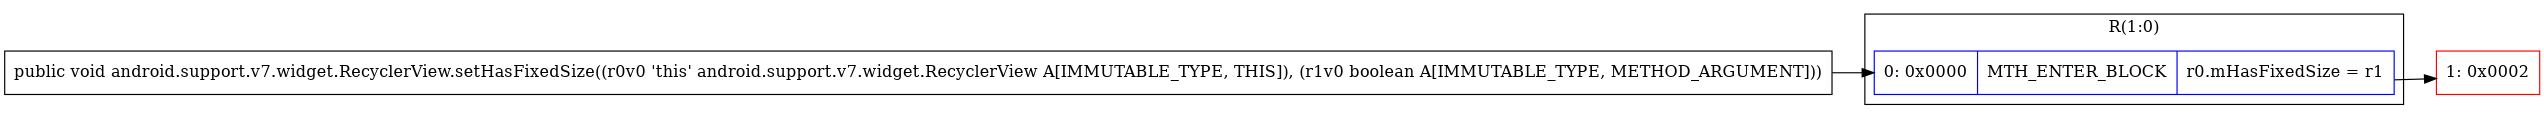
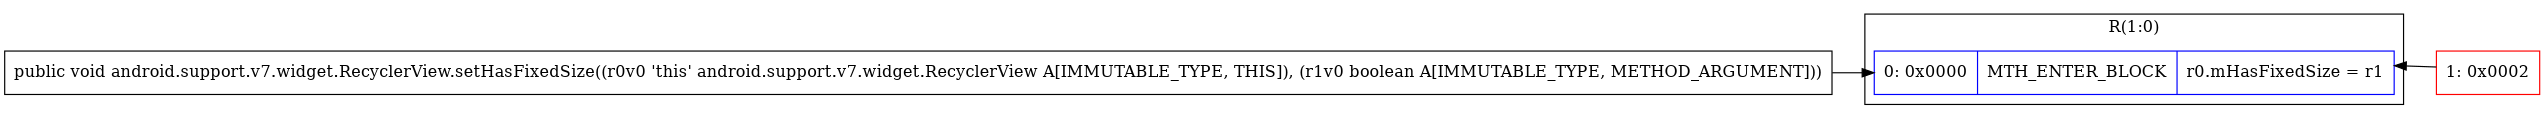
edge "0: 0x0000" -> "1: 0x0002": reversed
